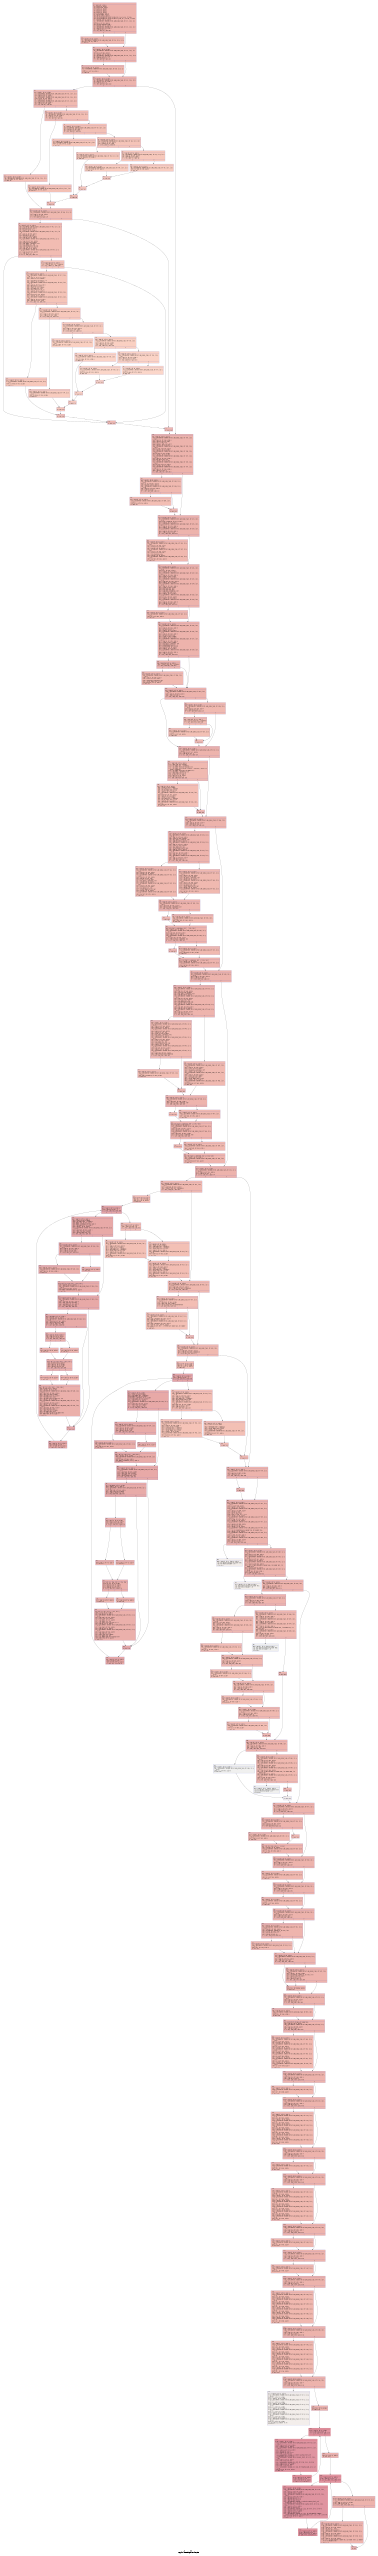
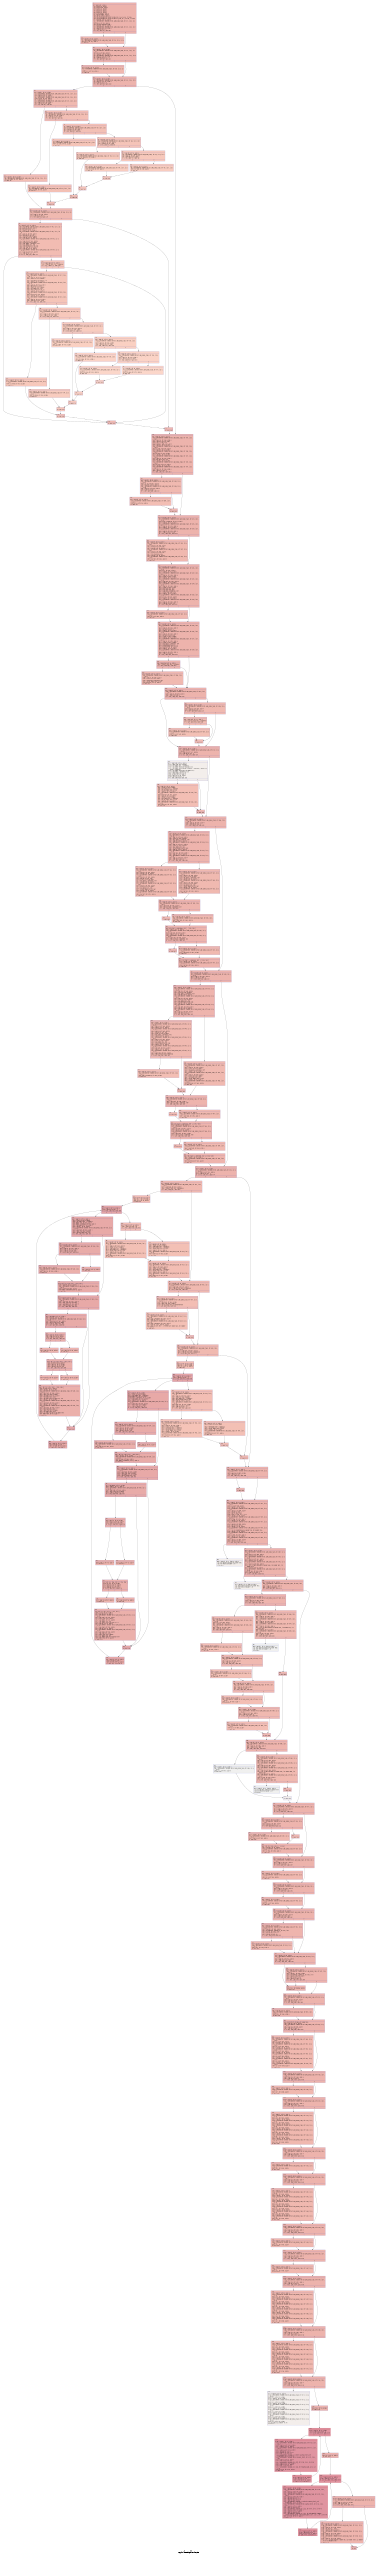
node "314:": fillcolor #de614d70 -> #e5d8d170
